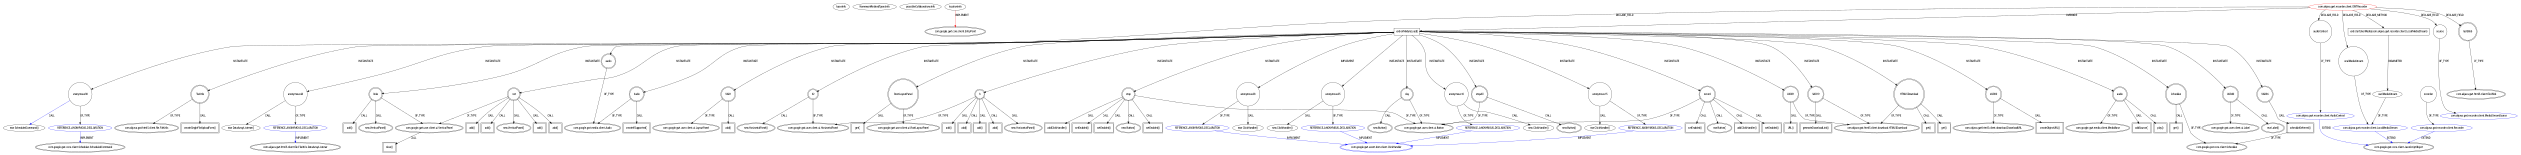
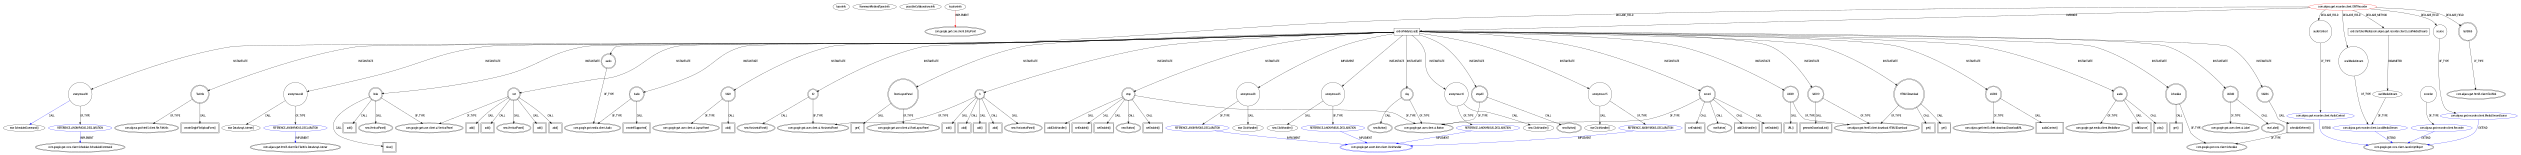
node "createObjectURL()": label "createObjectURL()" -> "audioContext()"
edge "com.google.gwt.user.client.ui.VerticalPanel" -> "clear()": now "links" -> "clear()"
edge "com.akjava.gwt.recorder.client.MediaStreamSource" -> "com.google.gwt.core.client.JavaScriptObject": added, label "EXTEND"
